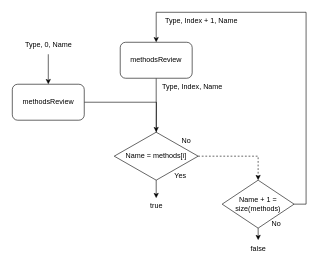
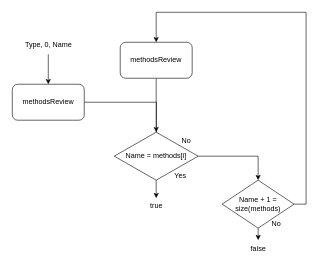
node "Type, Index + 1, Name": removed
node "Type, Index, Name": removed
edge "Name = methods[i]" -> "Name + 1 = size(methods)": style dashed -> solid
